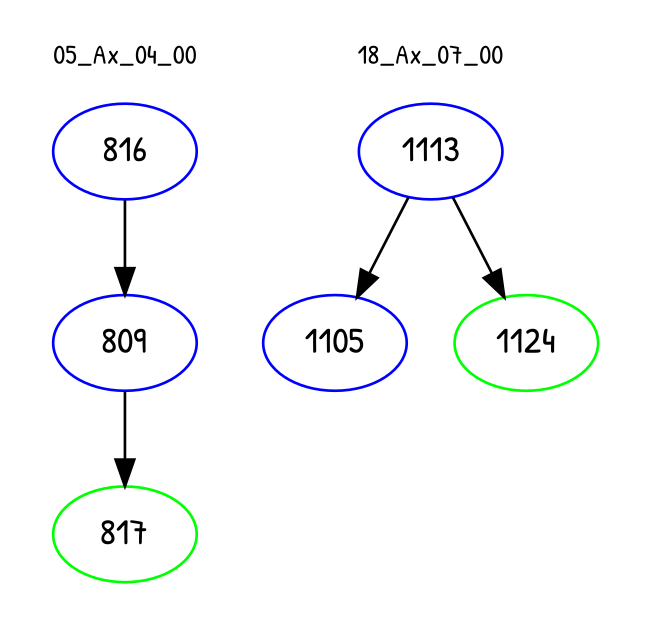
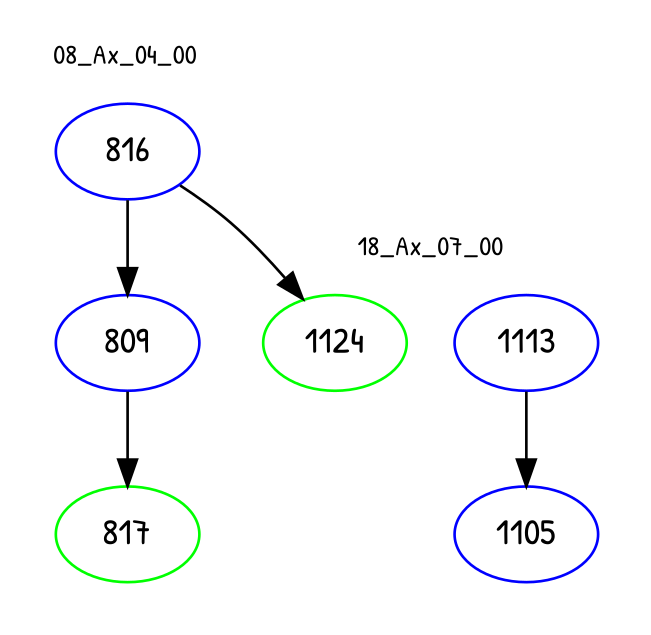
cluster "05_Ax_04_00": label "05_Ax_04_00" -> "08_Ax_04_00"
edge "1113" -> "1124": now "816" -> "1124"
